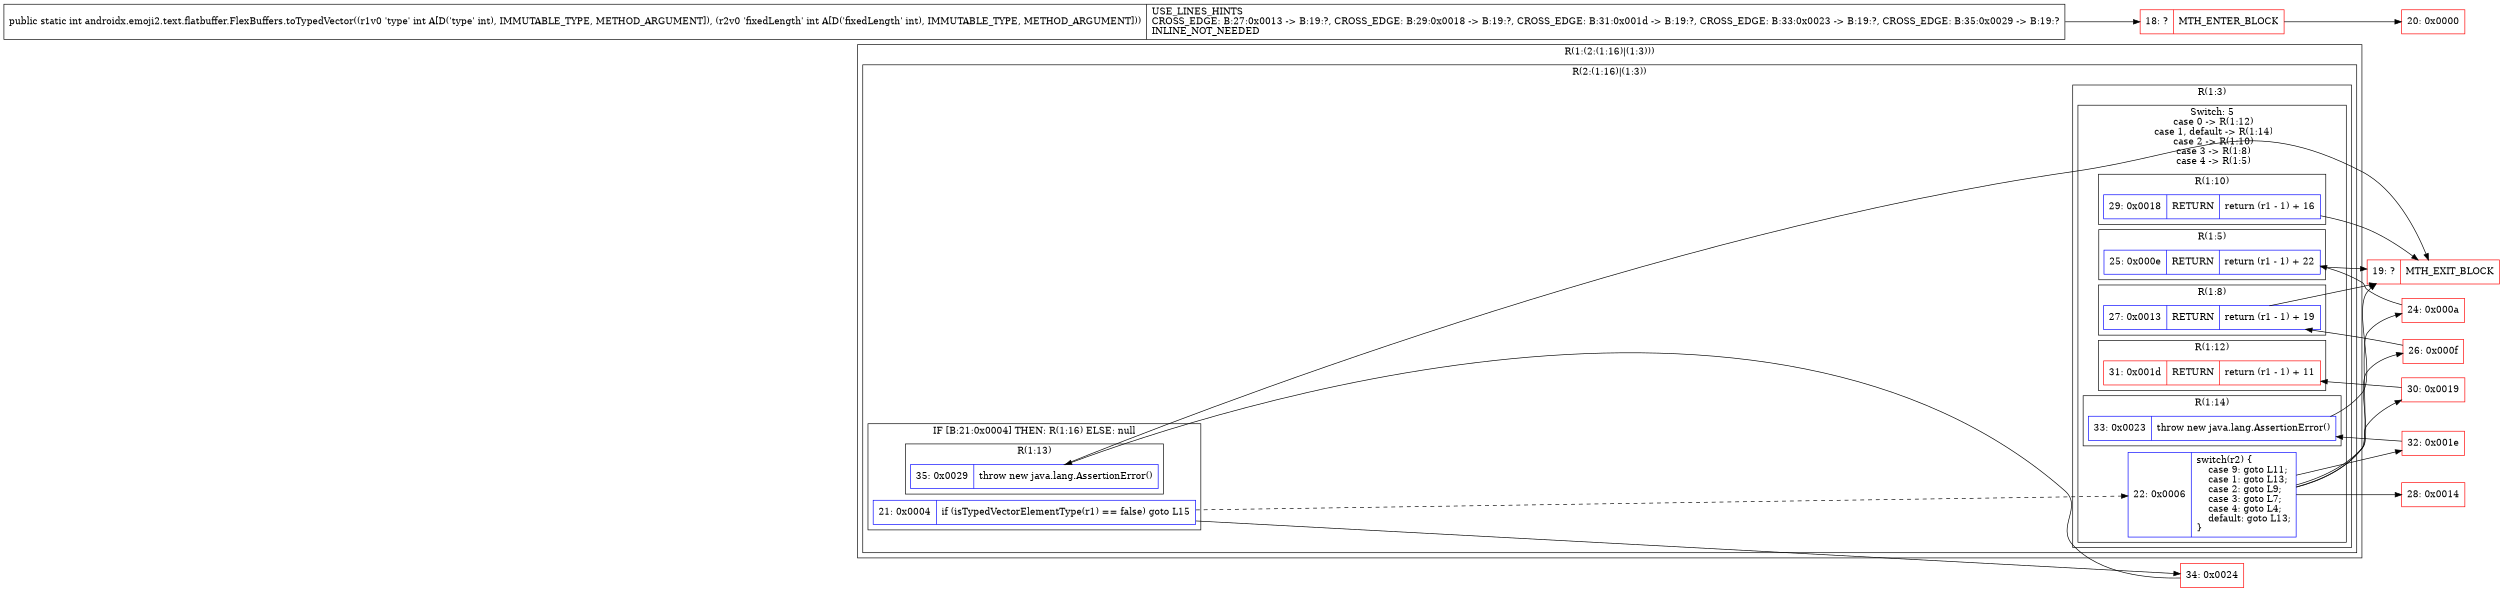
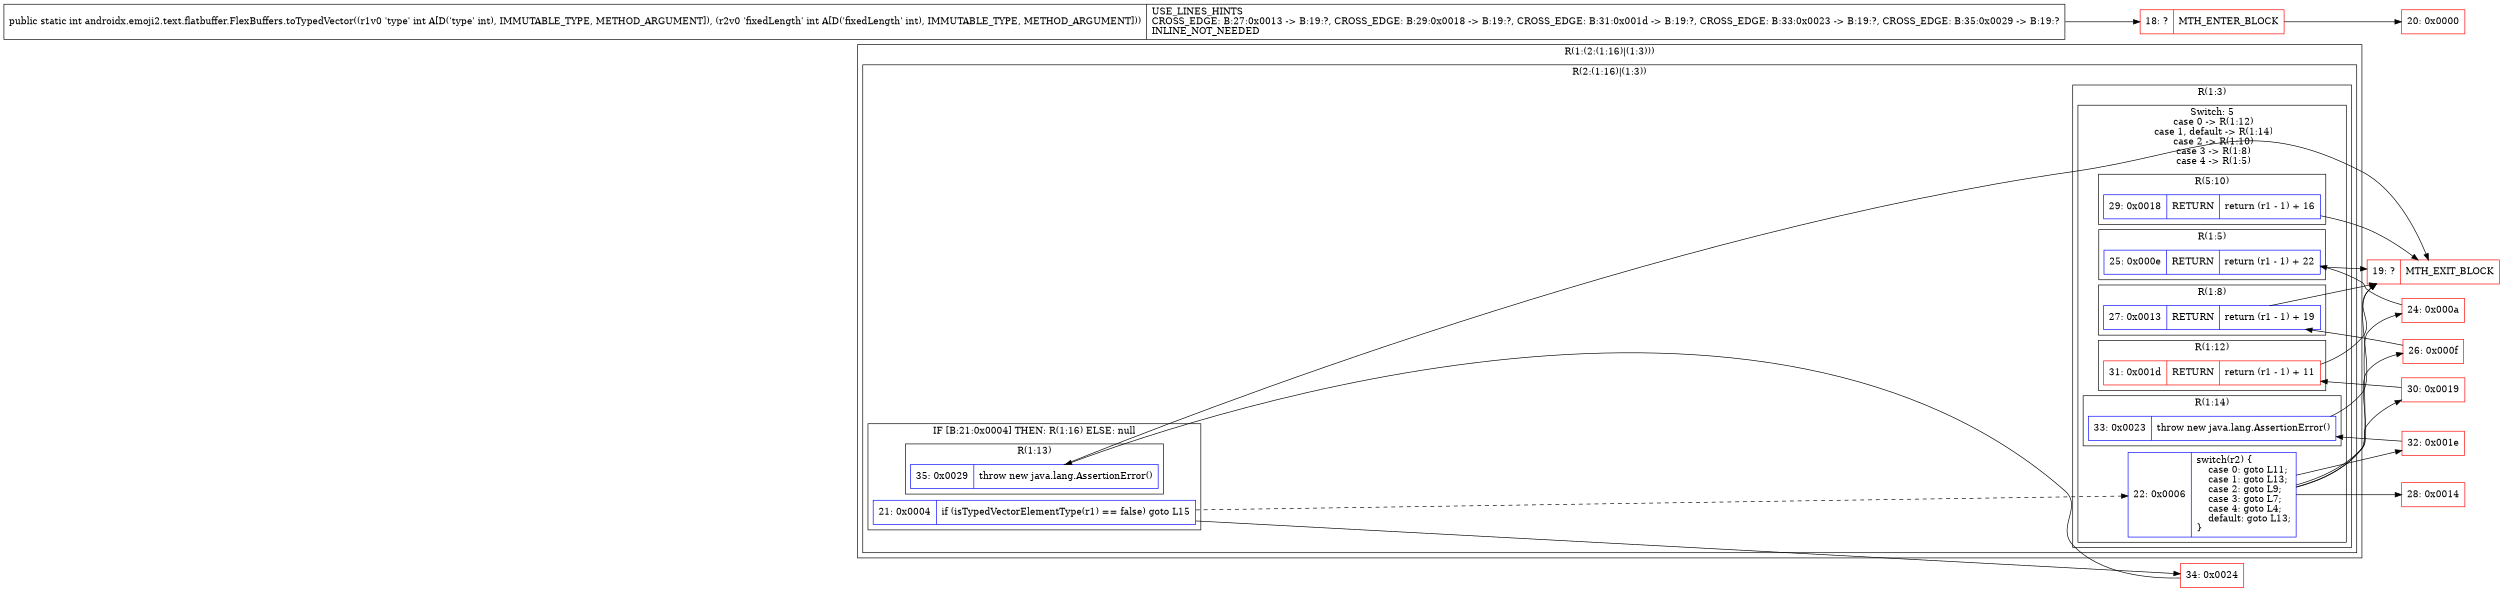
cluster "R(1:10)": label "R(1:10)" -> "R(5:10)"
edge "31: 0x001d" -> "19: ?": added
node "22: 0x0006": text "case 9: goto L11;" -> "case 0: goto L11;"
